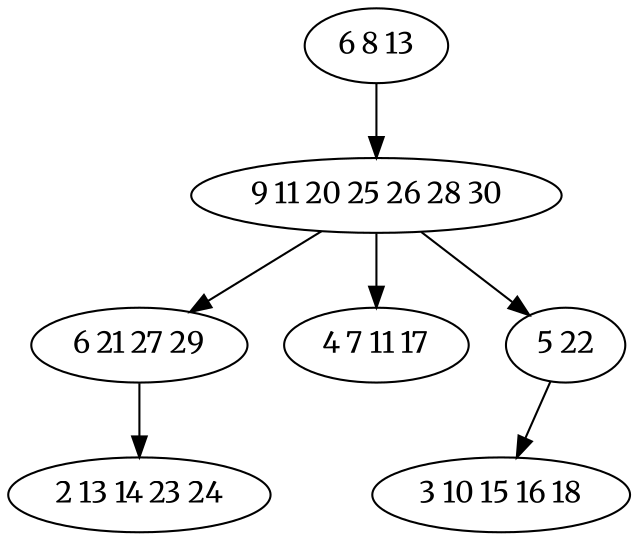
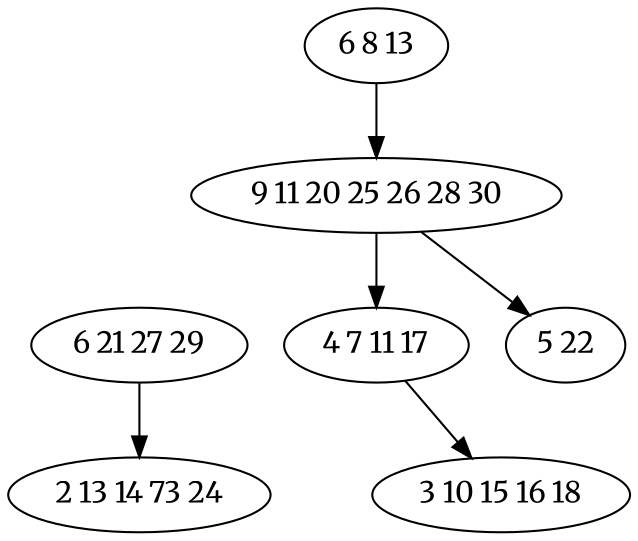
edge "9 11 20 25 26 28 30" -> "6 21 27 29": removed
edge "5 22" -> "3 10 15 16 18": now "4 7 11 17" -> "3 10 15 16 18"
node "2 13 14 23 24": label "2 13 14 23 24" -> "2 13 14 73 24"
